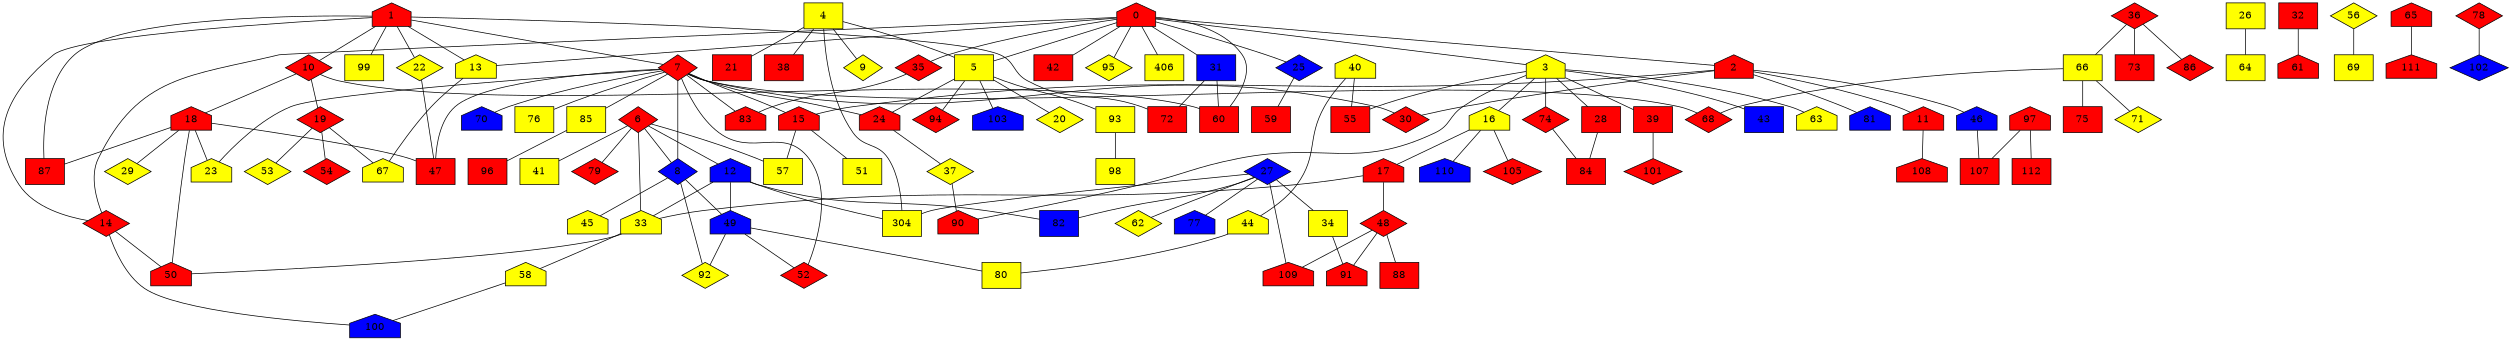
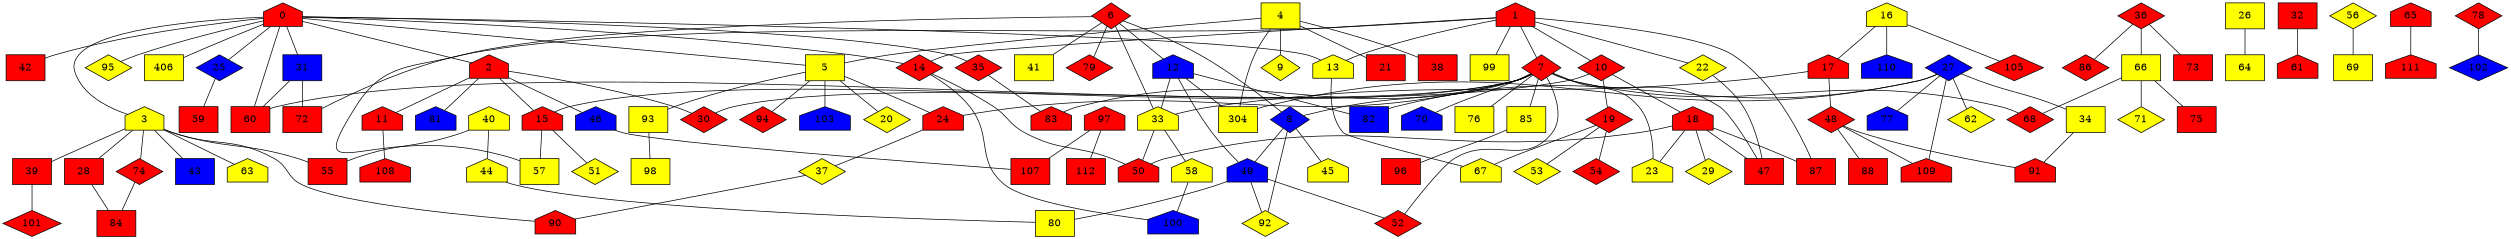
edge "3" -- "16": removed
node "51": shape box -> diamond
